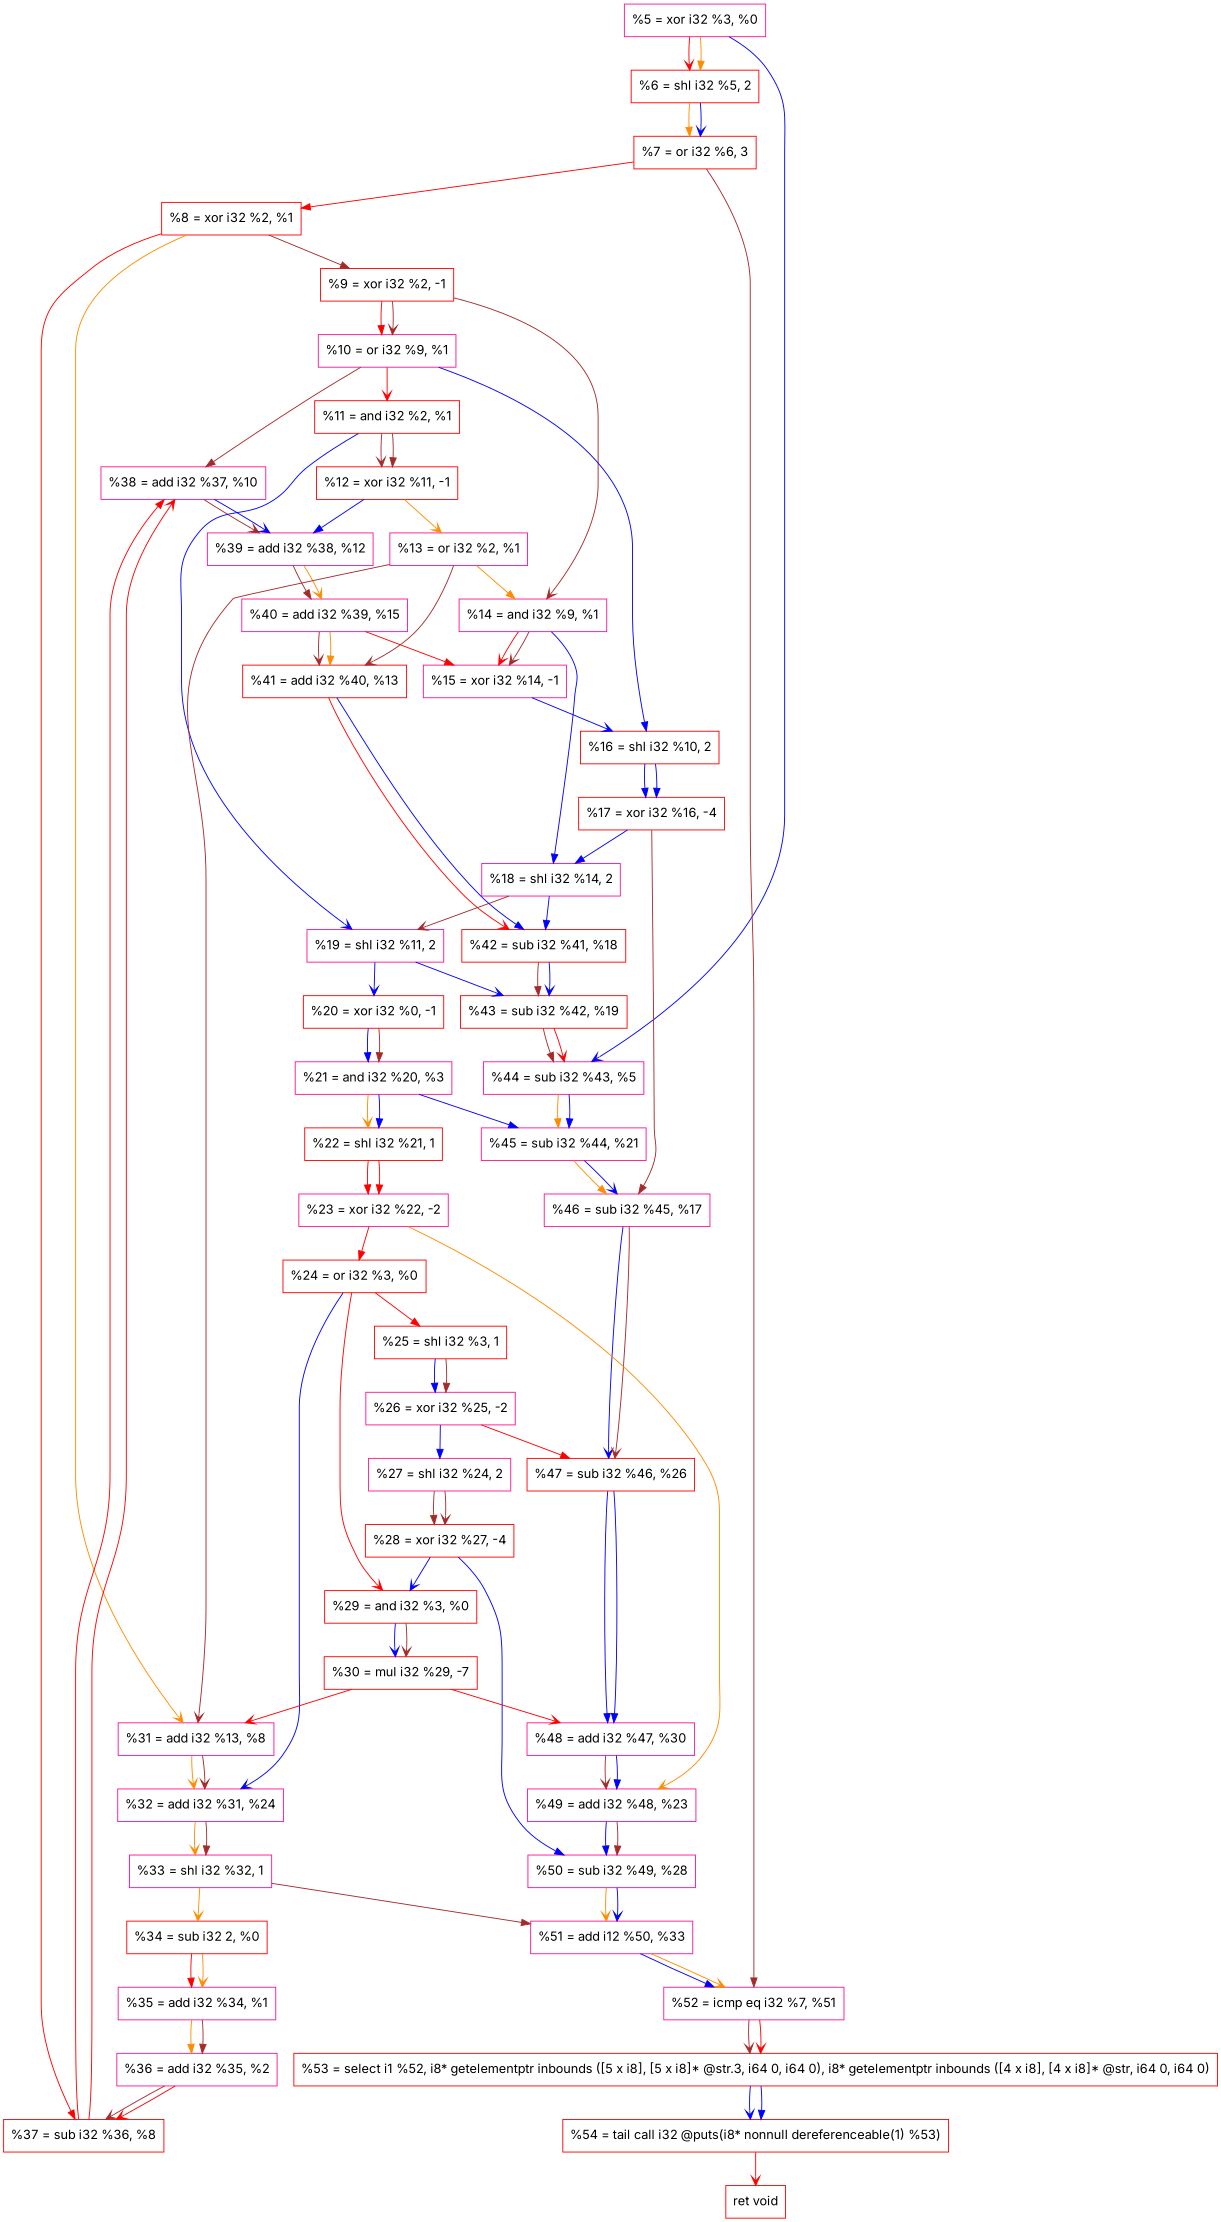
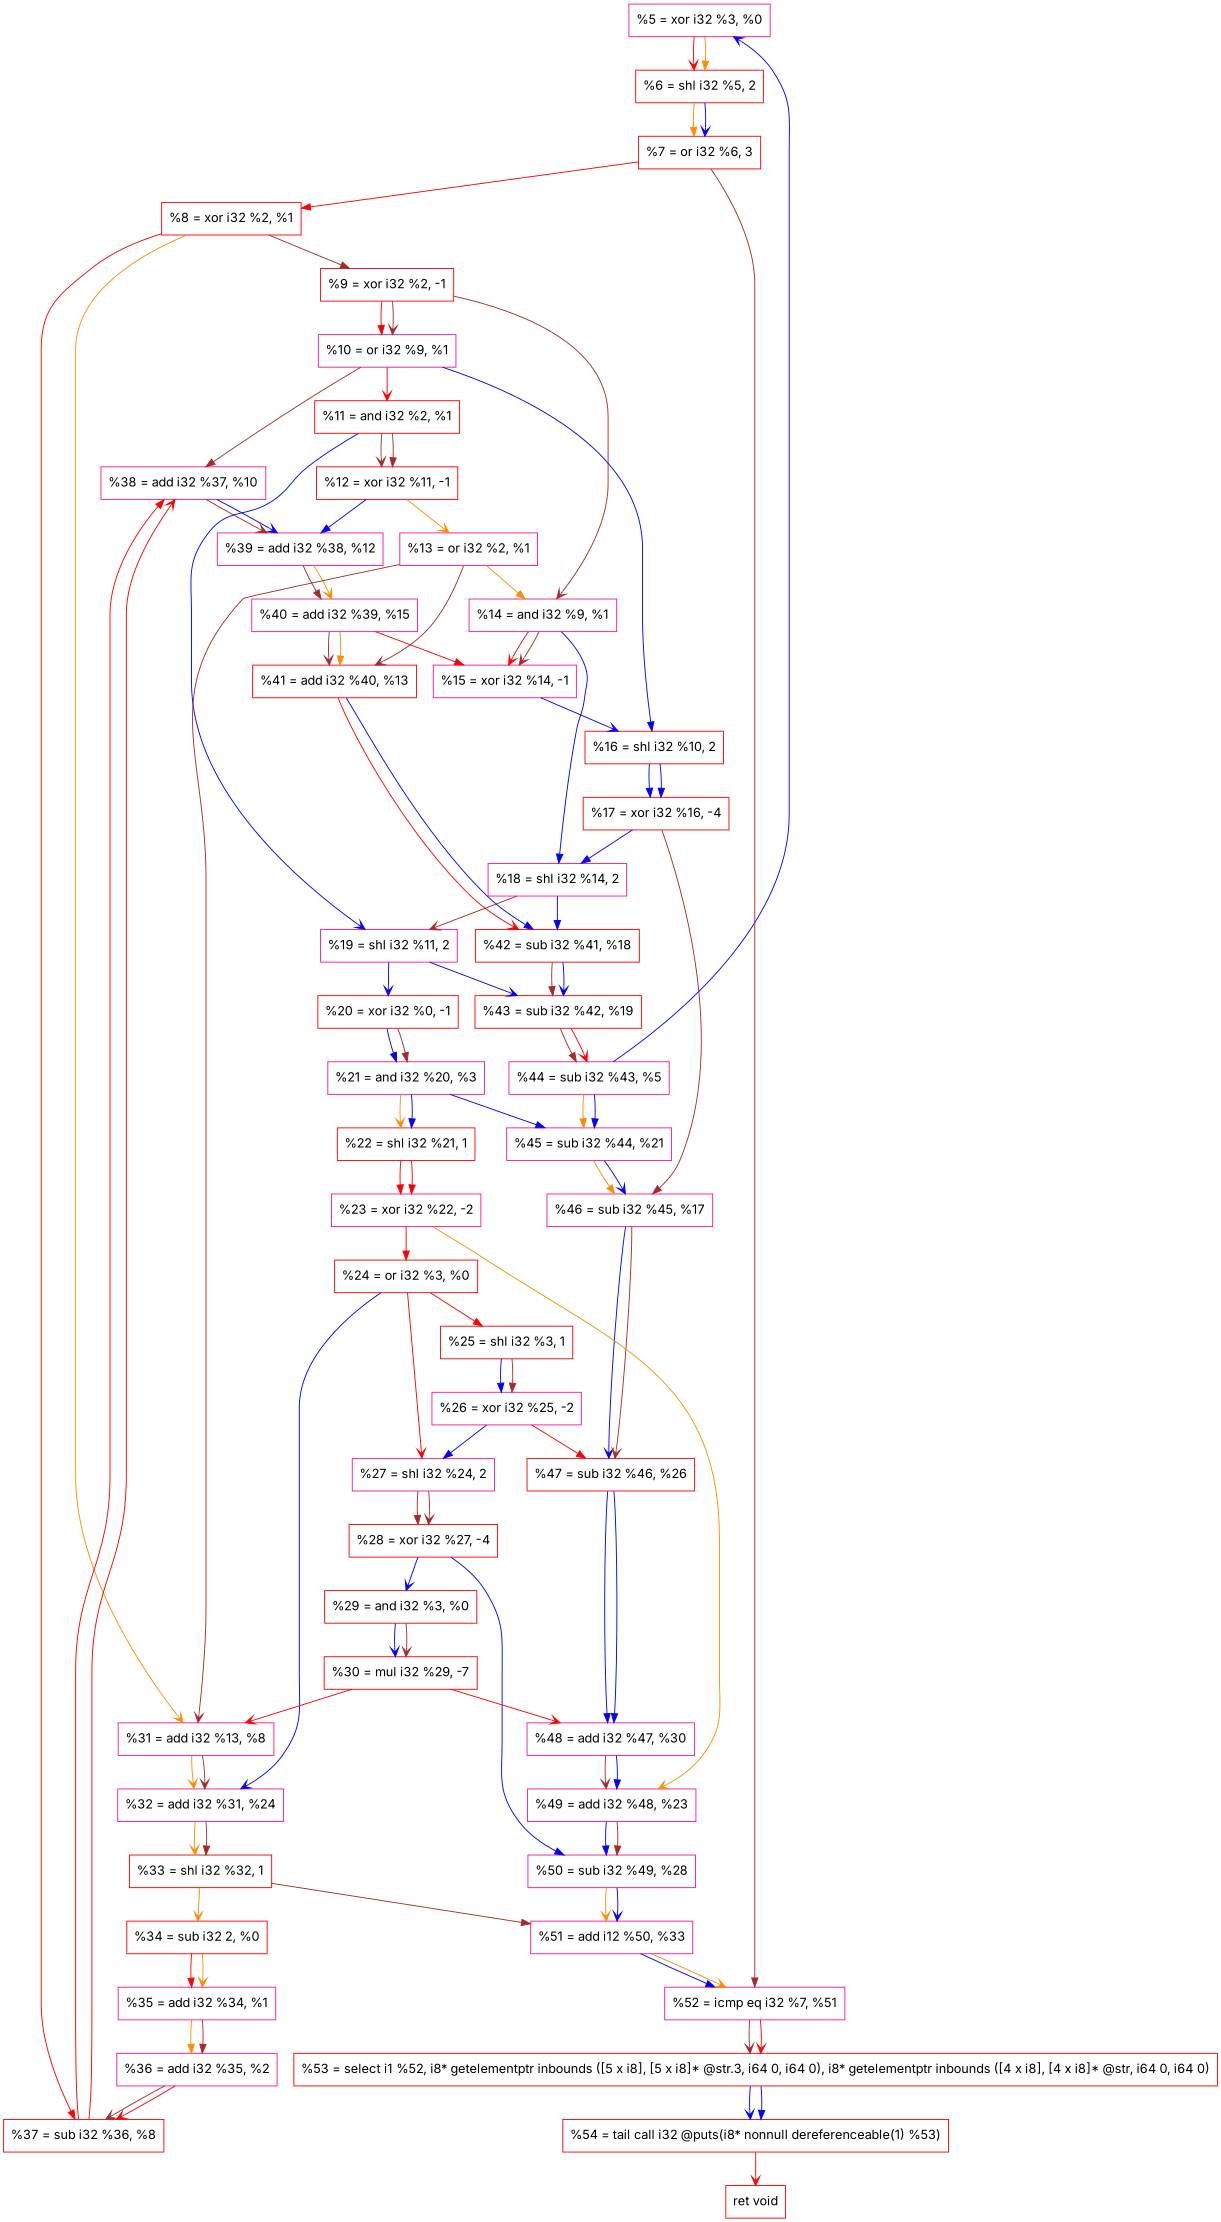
edge "%5 = xor i32 %3, %0" -> "%44 = sub i32 %43, %5": reversed
edge "%24 = or i32 %3, %0" -> "%29 = and i32 %3, %0": now "%24 = or i32 %3, %0" -> "%27 = shl i32 %24, 2"
node "%33 = shl i32 %32, 1": color deeppink -> red
